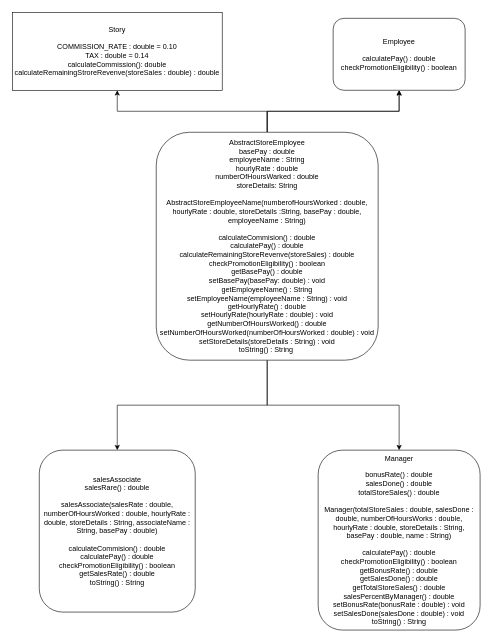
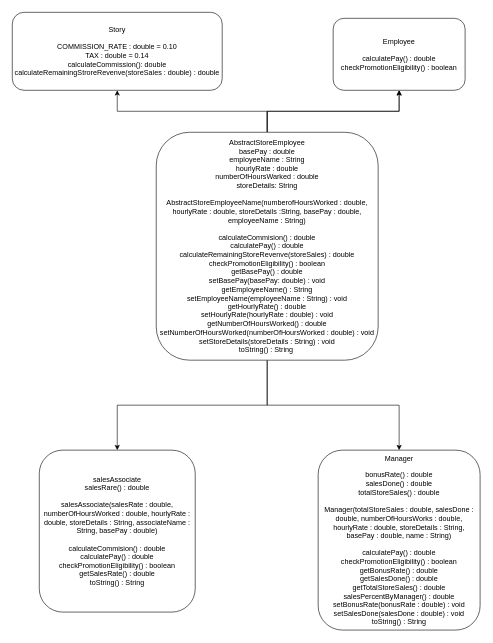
node "Story COMMISSION_RATE : double = 0.10 TAX : double = 0.14 calculateCommission(): double calculateRemainingStroreRevenve(storeSales : double) : double": shape rectangle -> rounded rectangle
